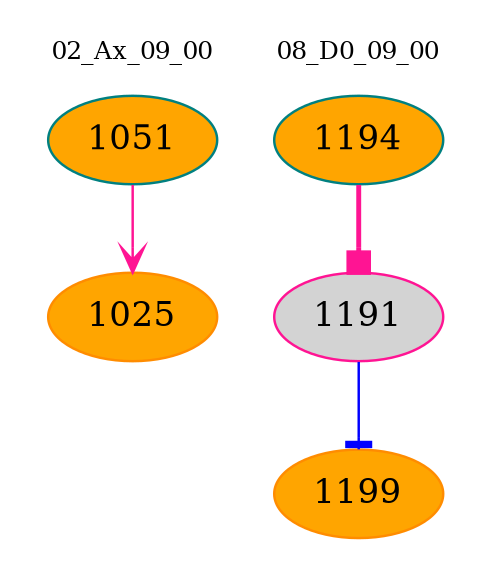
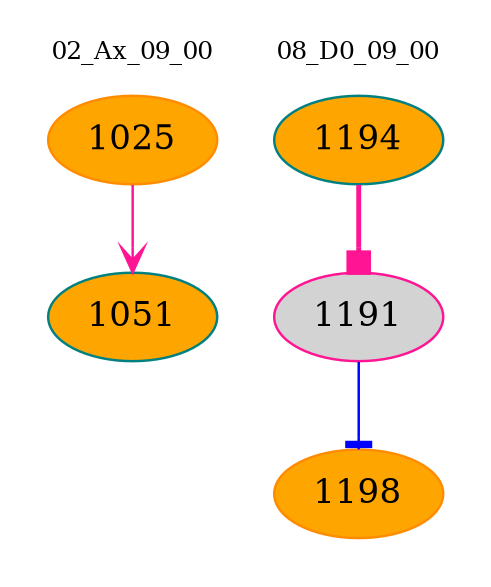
edge "1051" -> "1025": reversed
node "1199": label "1199" -> "1198"
